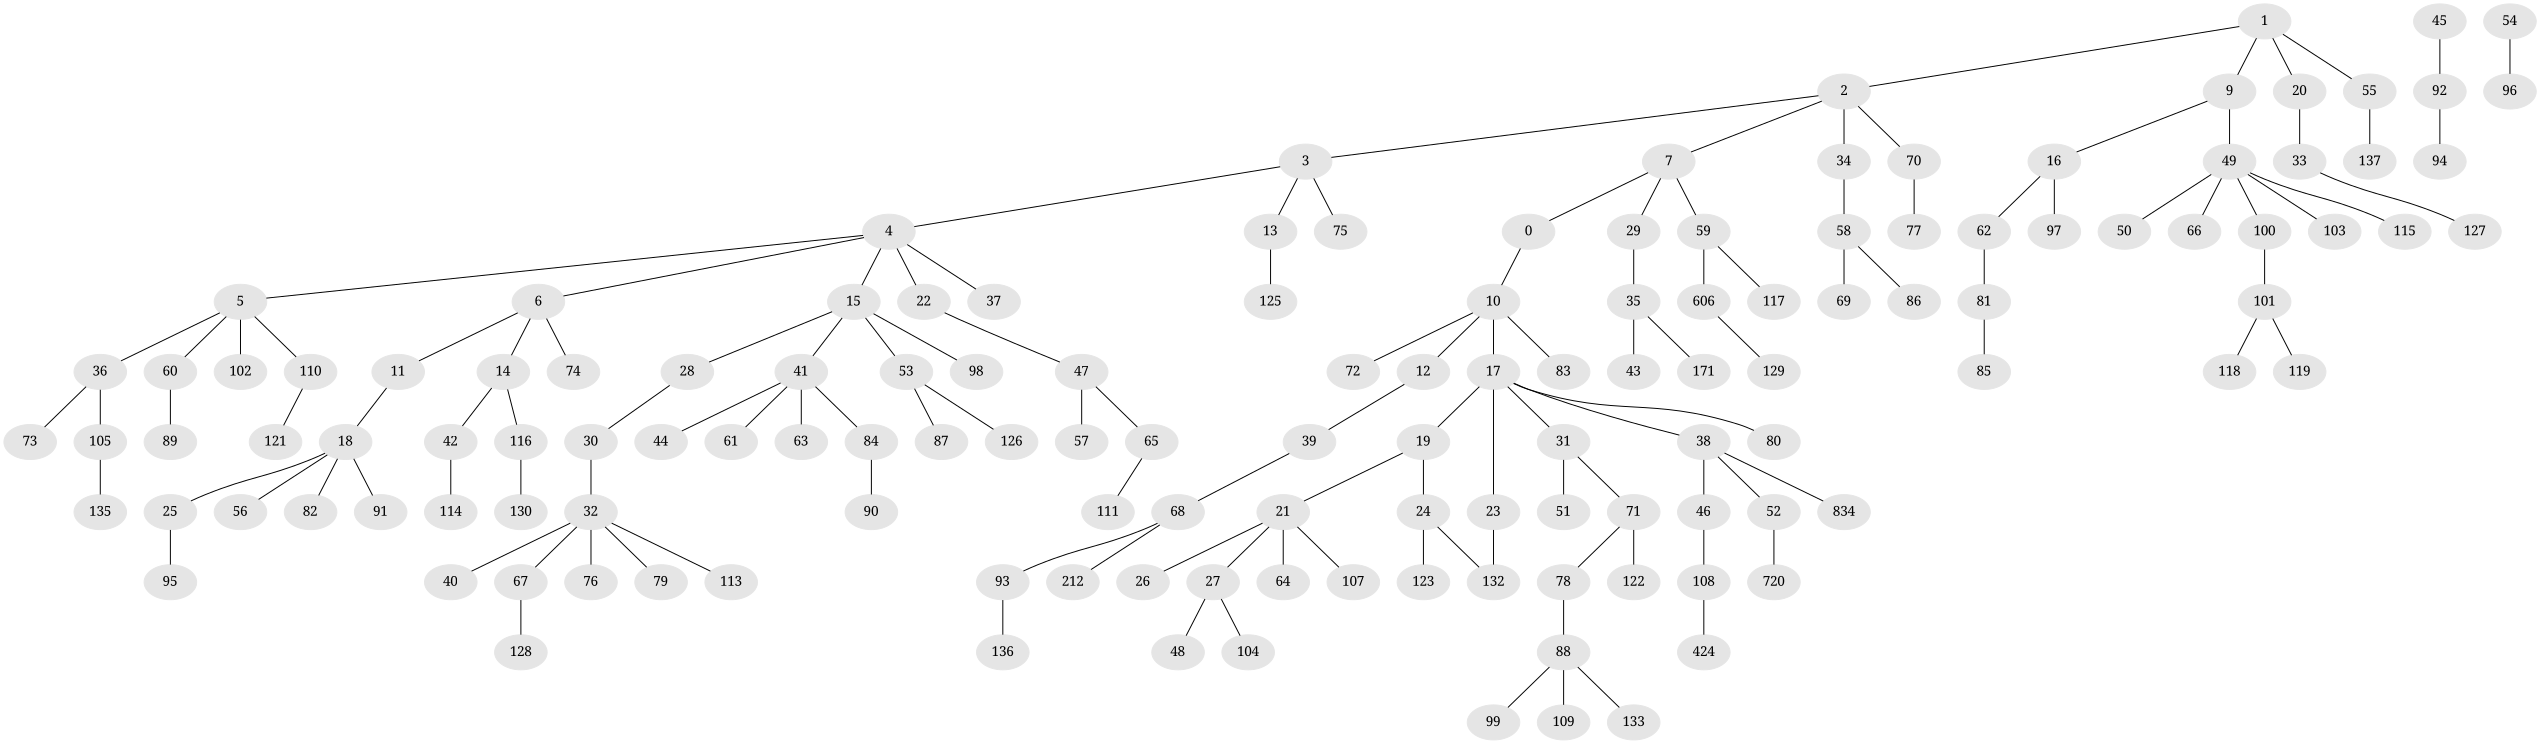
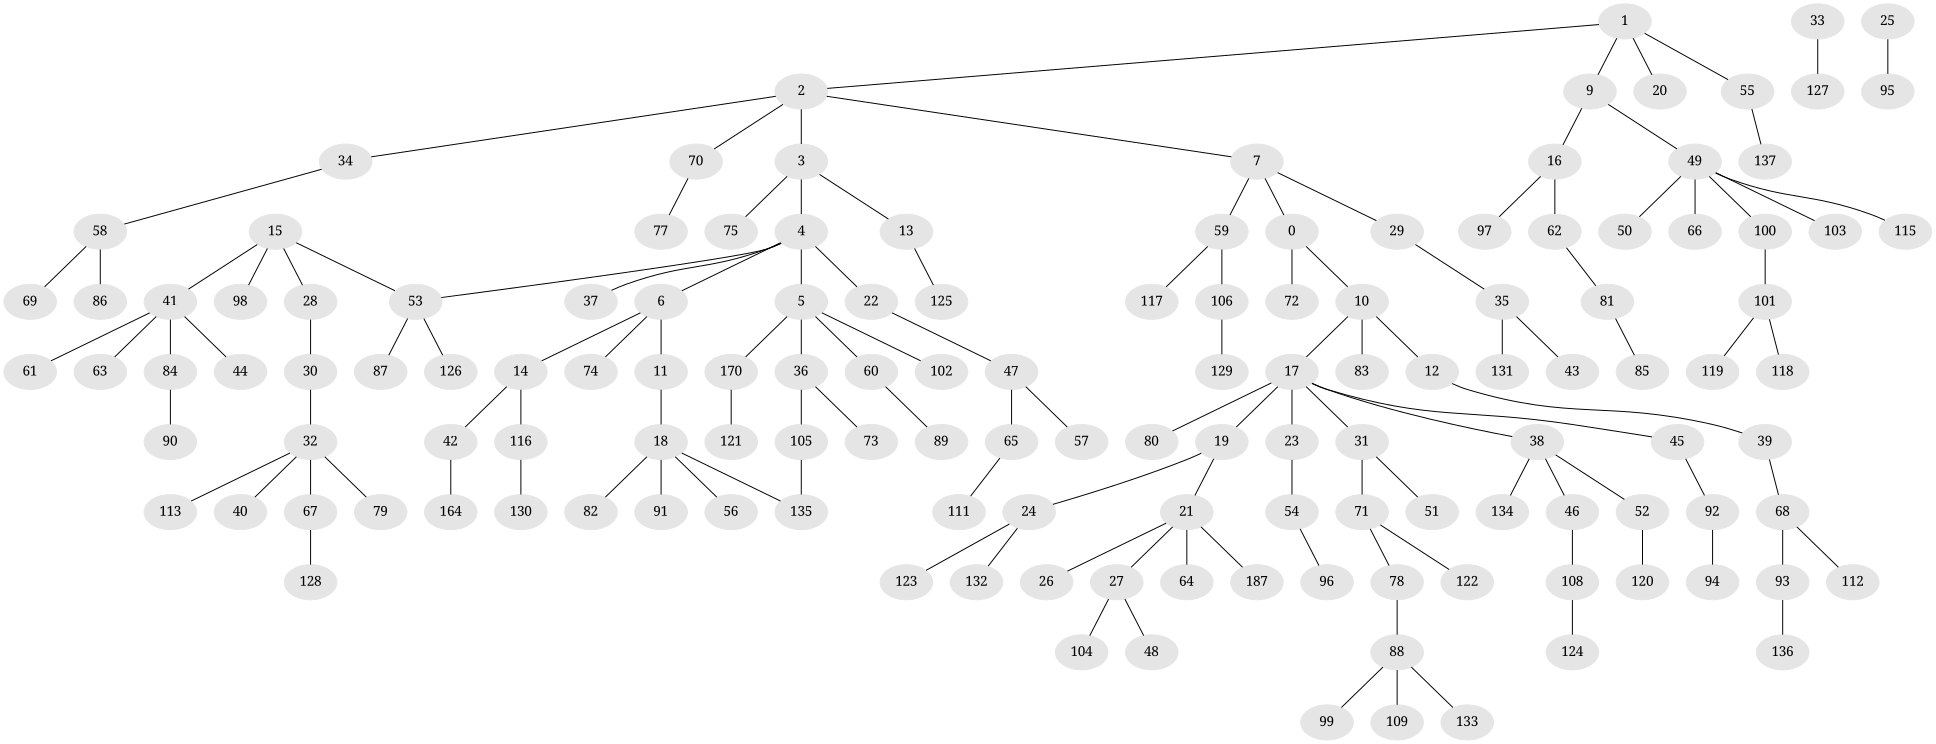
edge "20" -- "33": removed
edge "4" -- "15": now "4" -- "53"
node "606": label "606" -> "106"
edge "10" -- "72": now "0" -- "72"
node "110": label "110" -> "170"
node "171": label "171" -> "131"
edge "17" -- "45": added
edge "18" -- "25": now "18" -- "135"
node "114": label "114" -> "164"
node "834": label "834" -> "134"
edge "23" -- "132": now "23" -- "54"
node "76": removed
node "212": label "212" -> "112"
node "107": label "107" -> "187"
node "720": label "720" -> "120"
node "424": label "424" -> "124"
